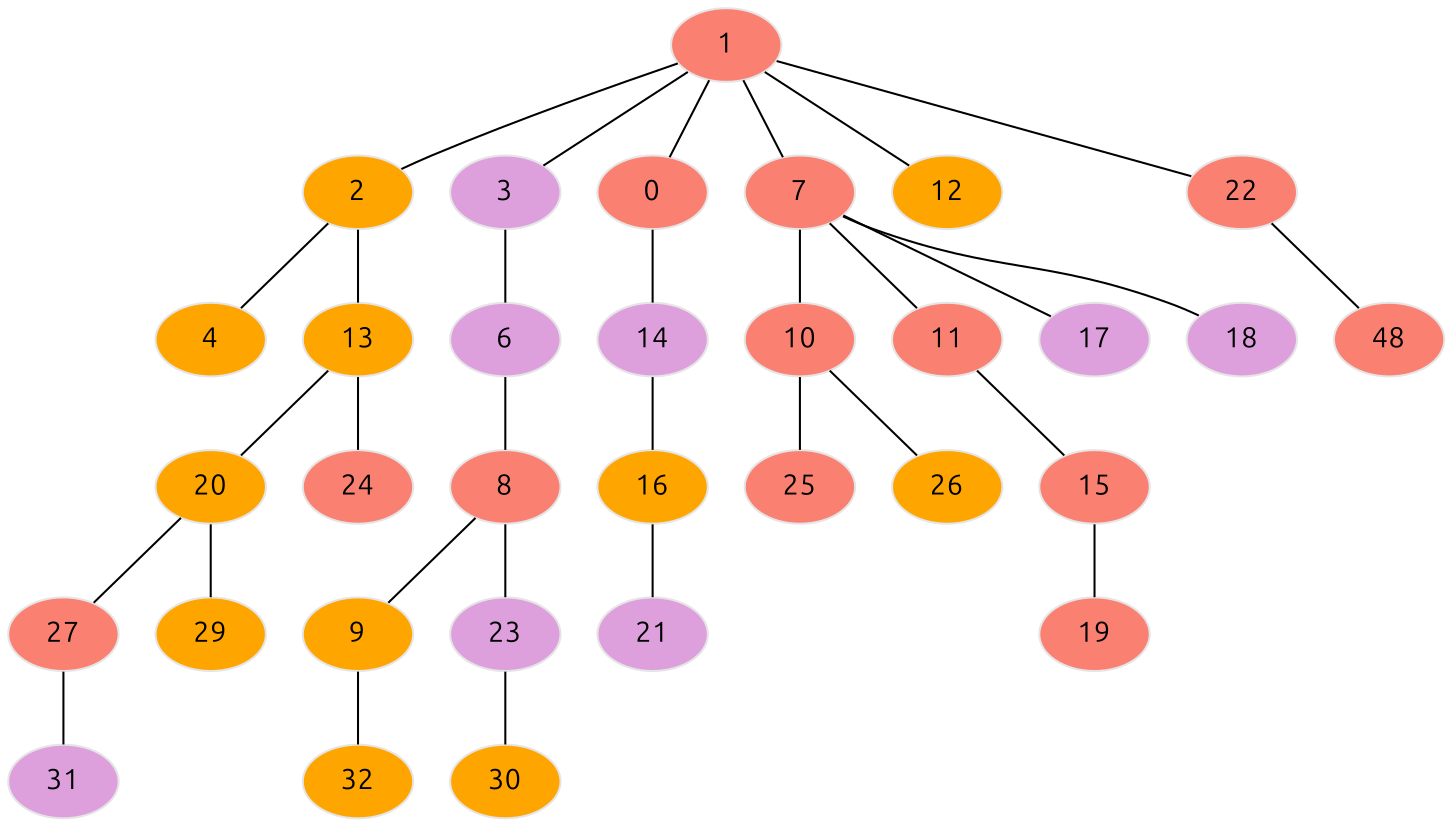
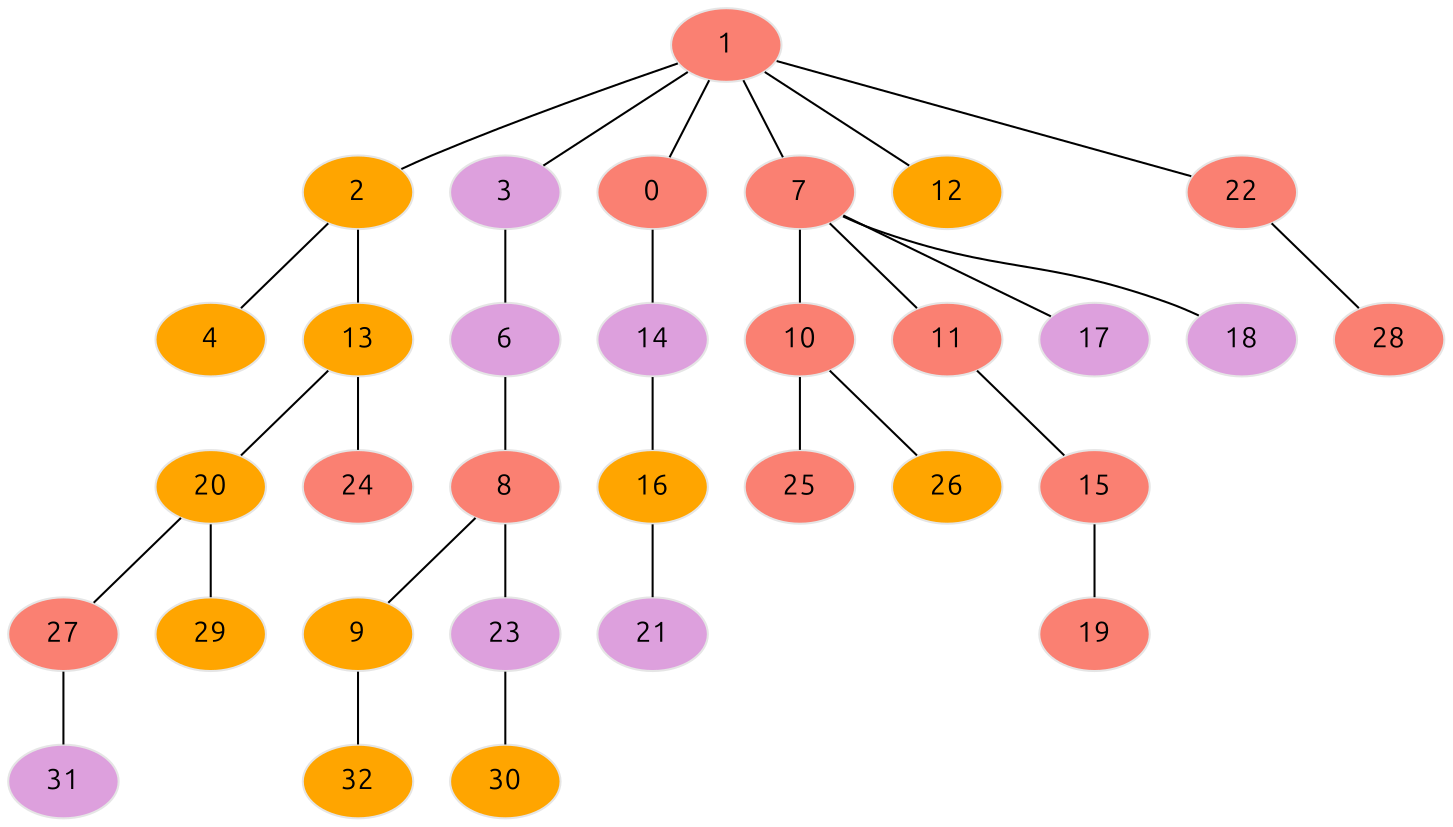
node "48": label "48" -> "28"
